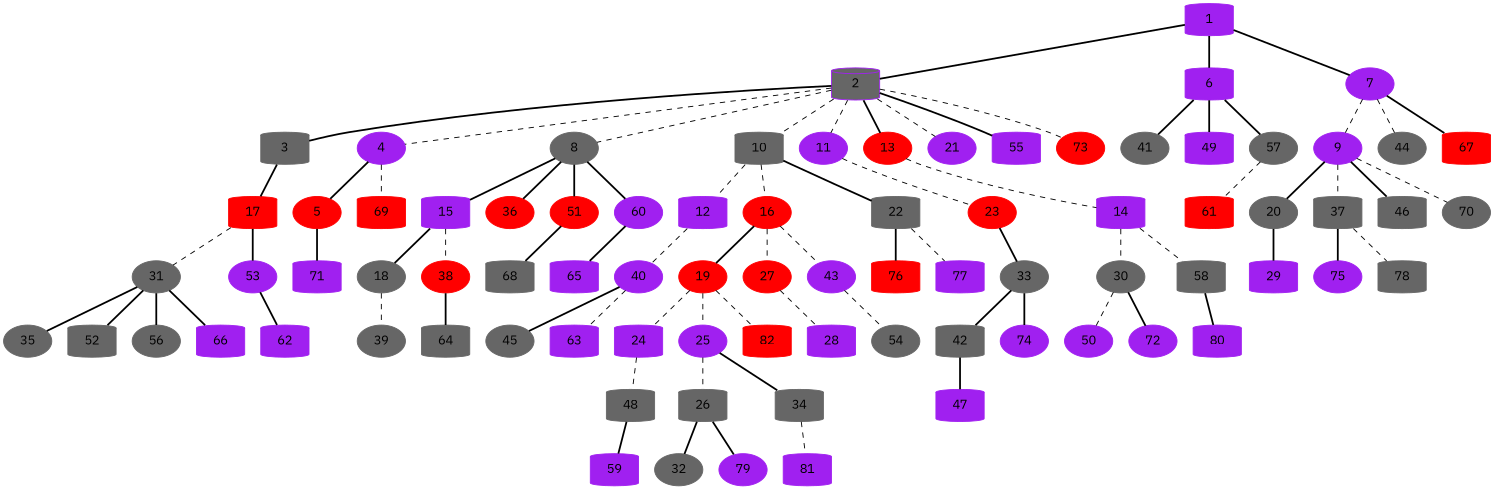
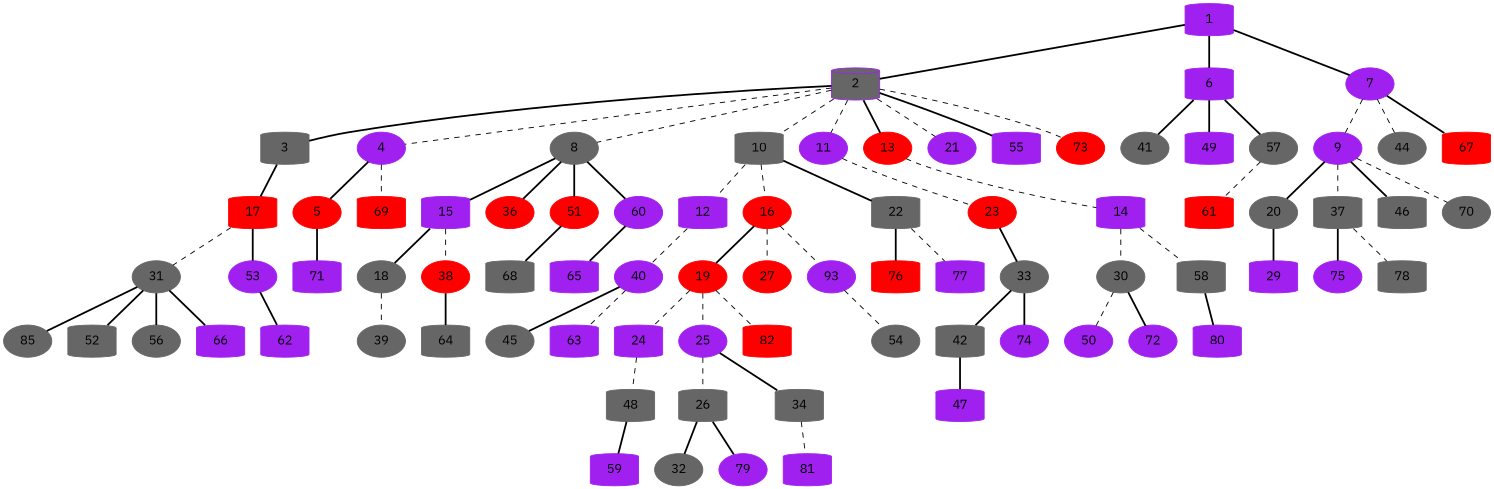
node "43": label "43" -> "93"
node "35": label "35" -> "85"
node "28": removed
